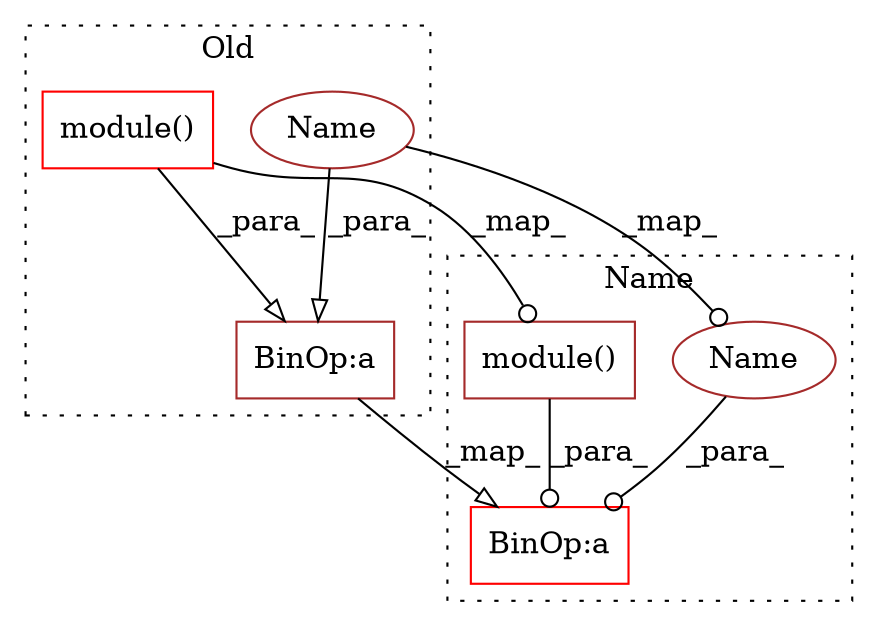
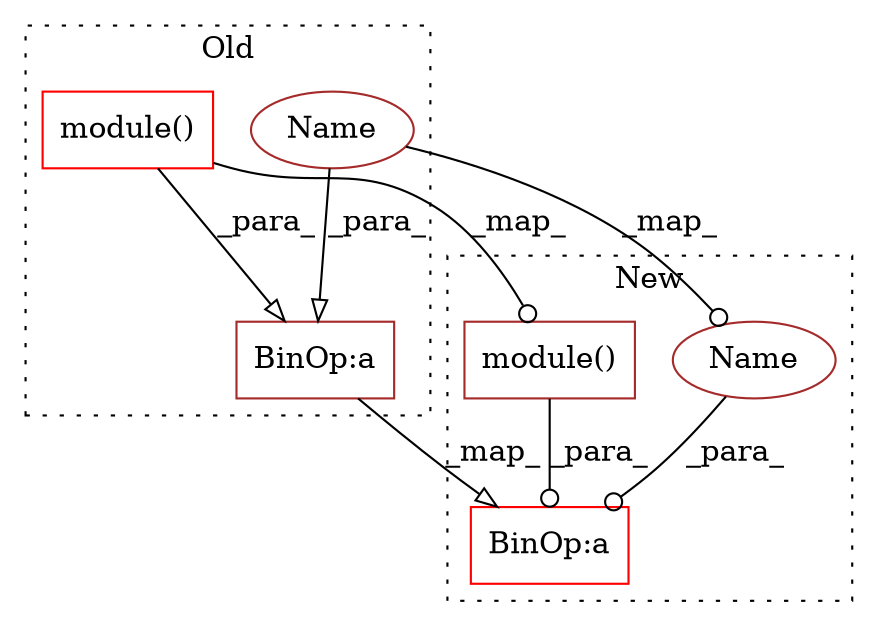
cluster "Name": label "Name" -> "New"
